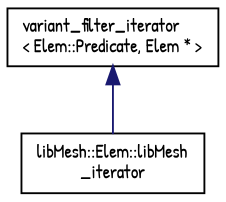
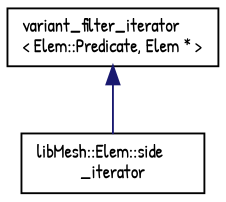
node "libMesh::Elem::libMesh _iterator": label "libMesh::Elem::libMesh _iterator" -> "libMesh::Elem::side _iterator"
